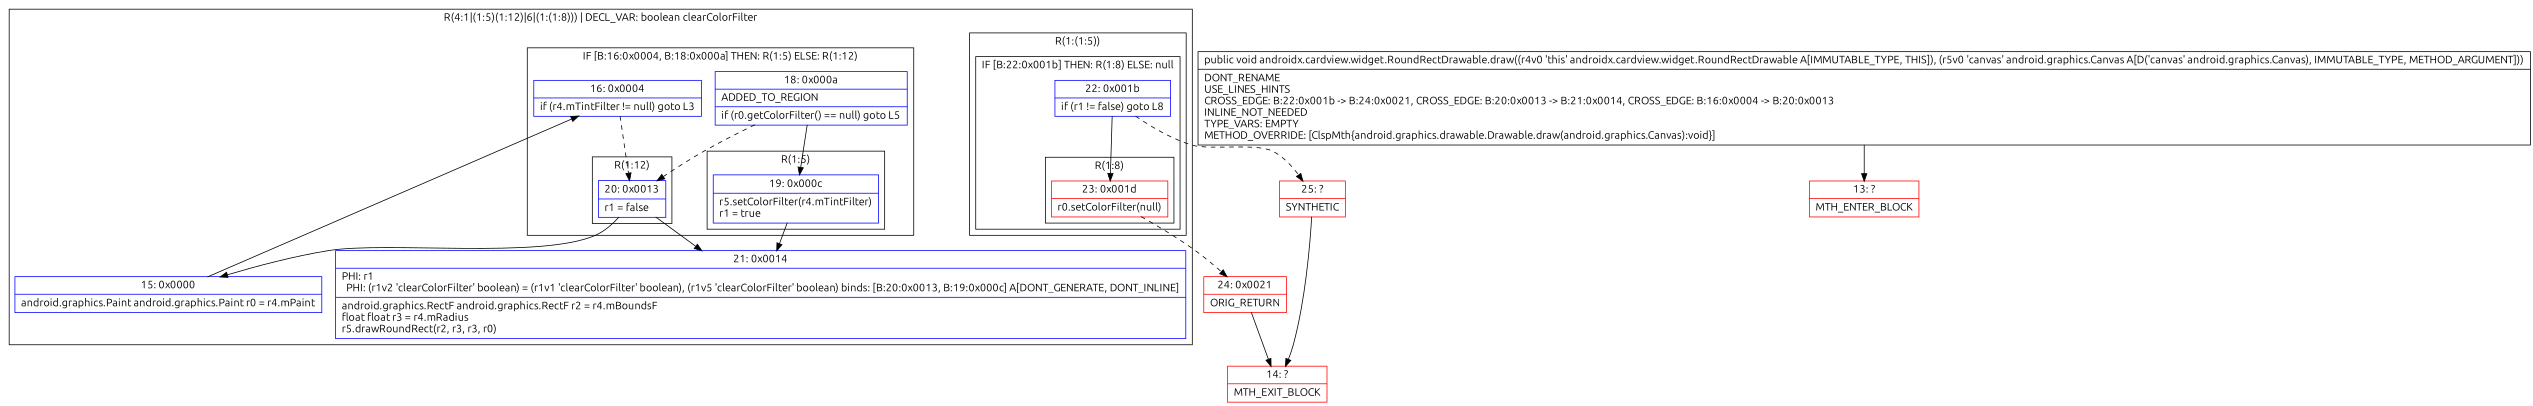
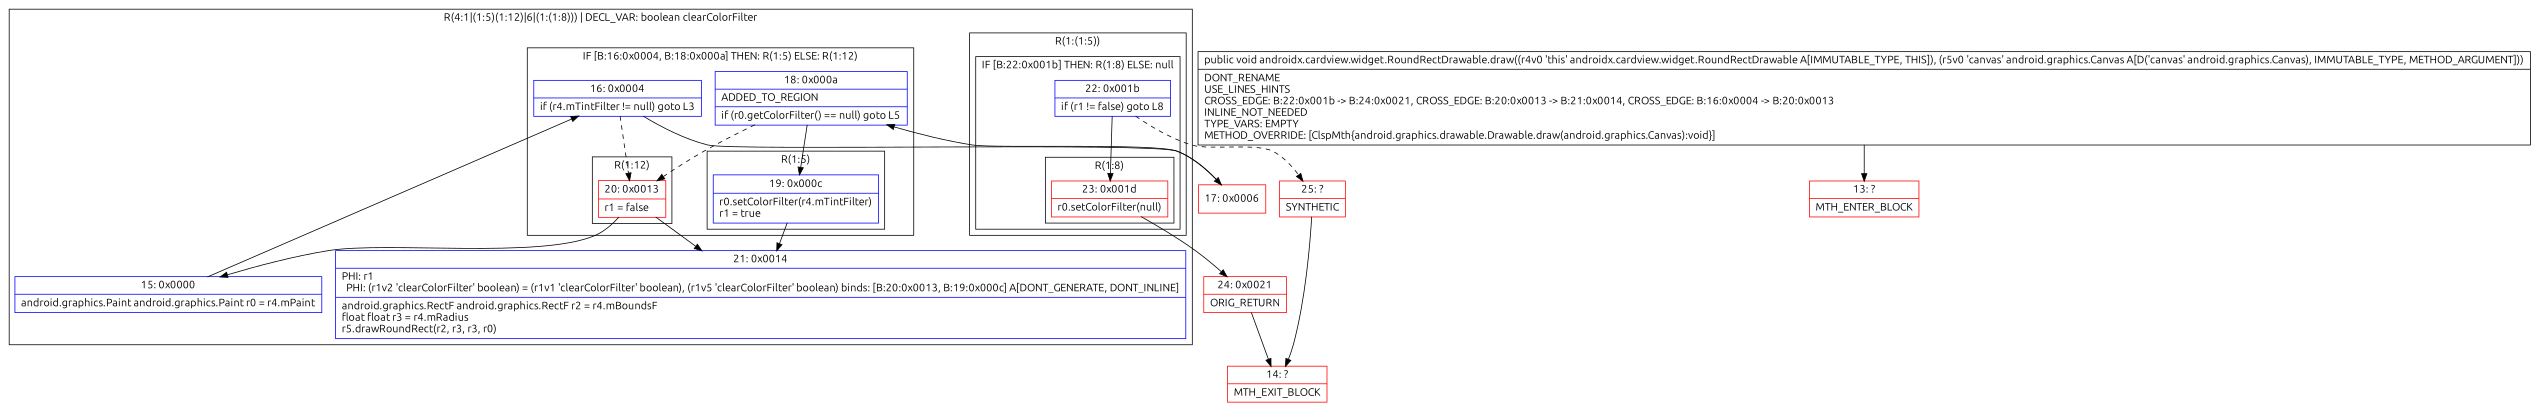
node "20: 0x0013": color blue -> red
node "17: 0x0006": added
node "19: 0x000c": text "r5.setColorFilter(r4.mTintFilter)" -> "r0.setColorFilter(r4.mTintFilter)"
edge "23: 0x001d" -> "24: 0x0021": style dashed -> solid
